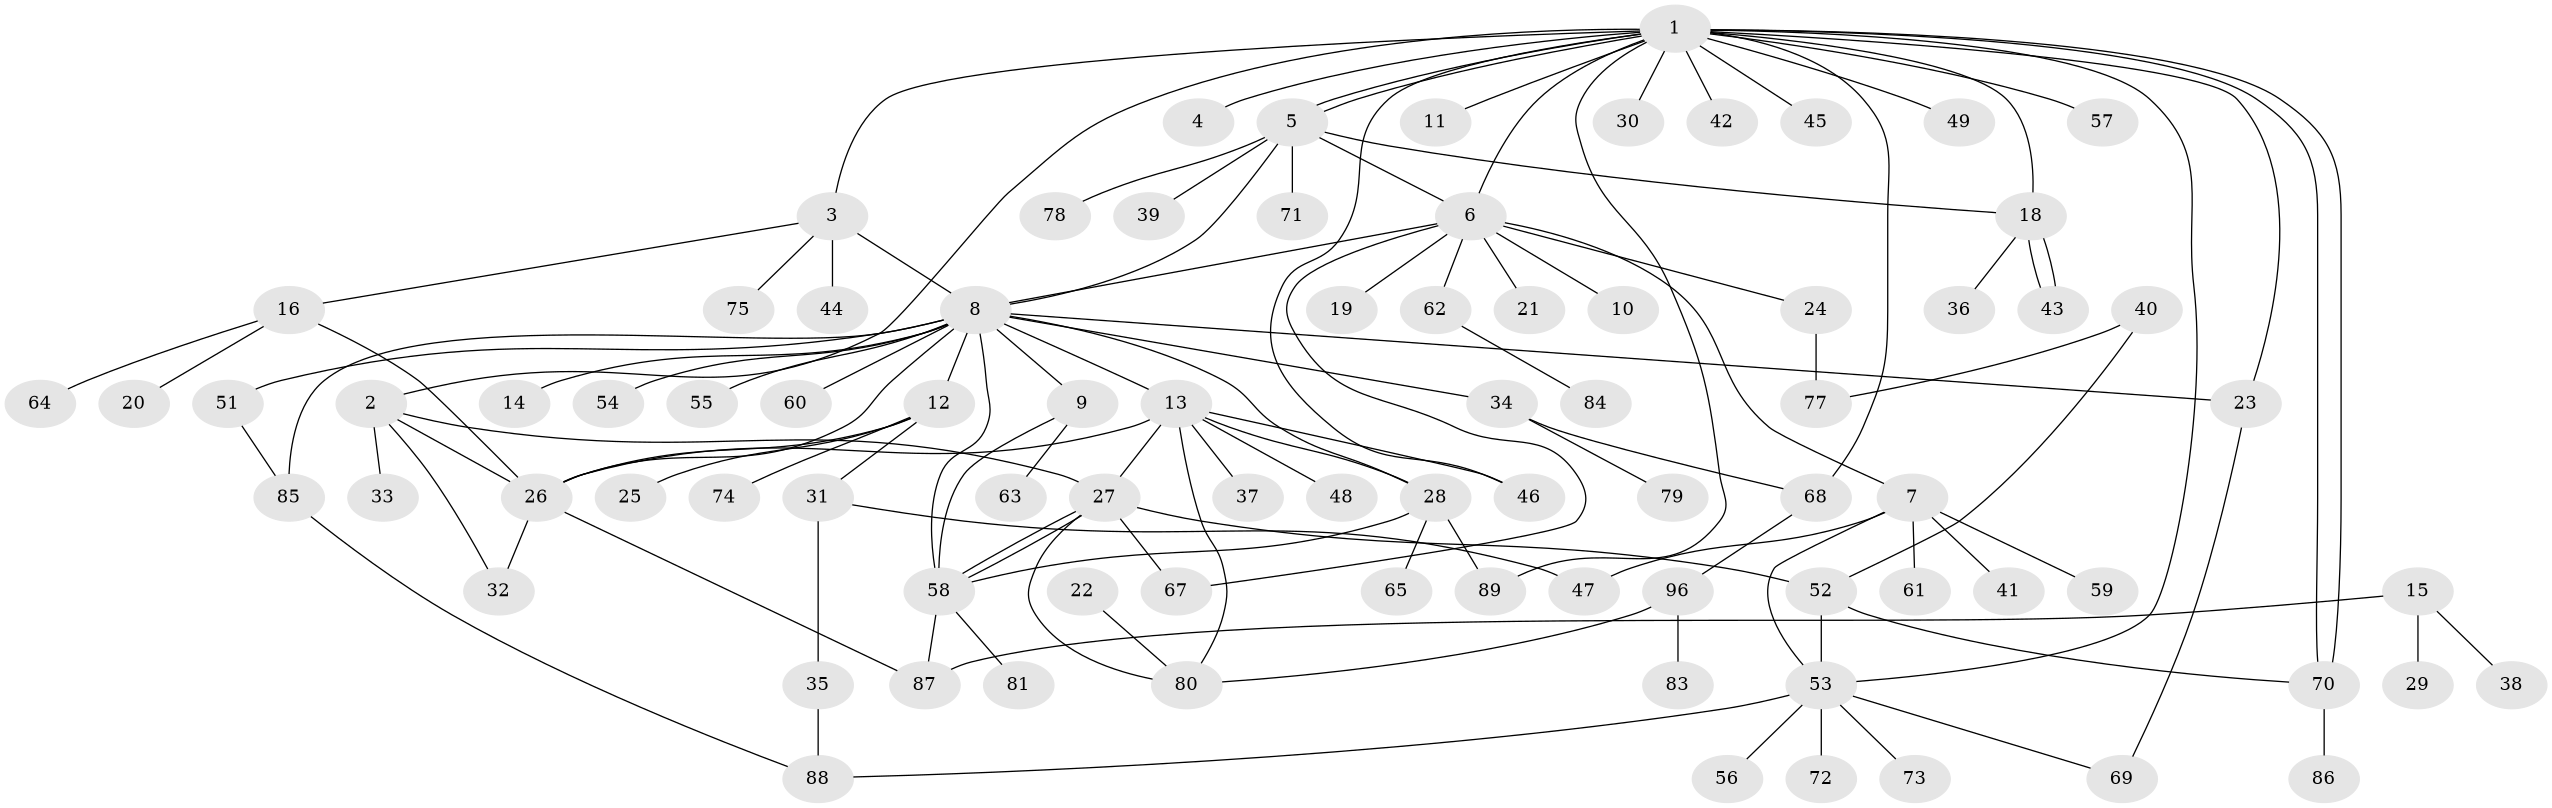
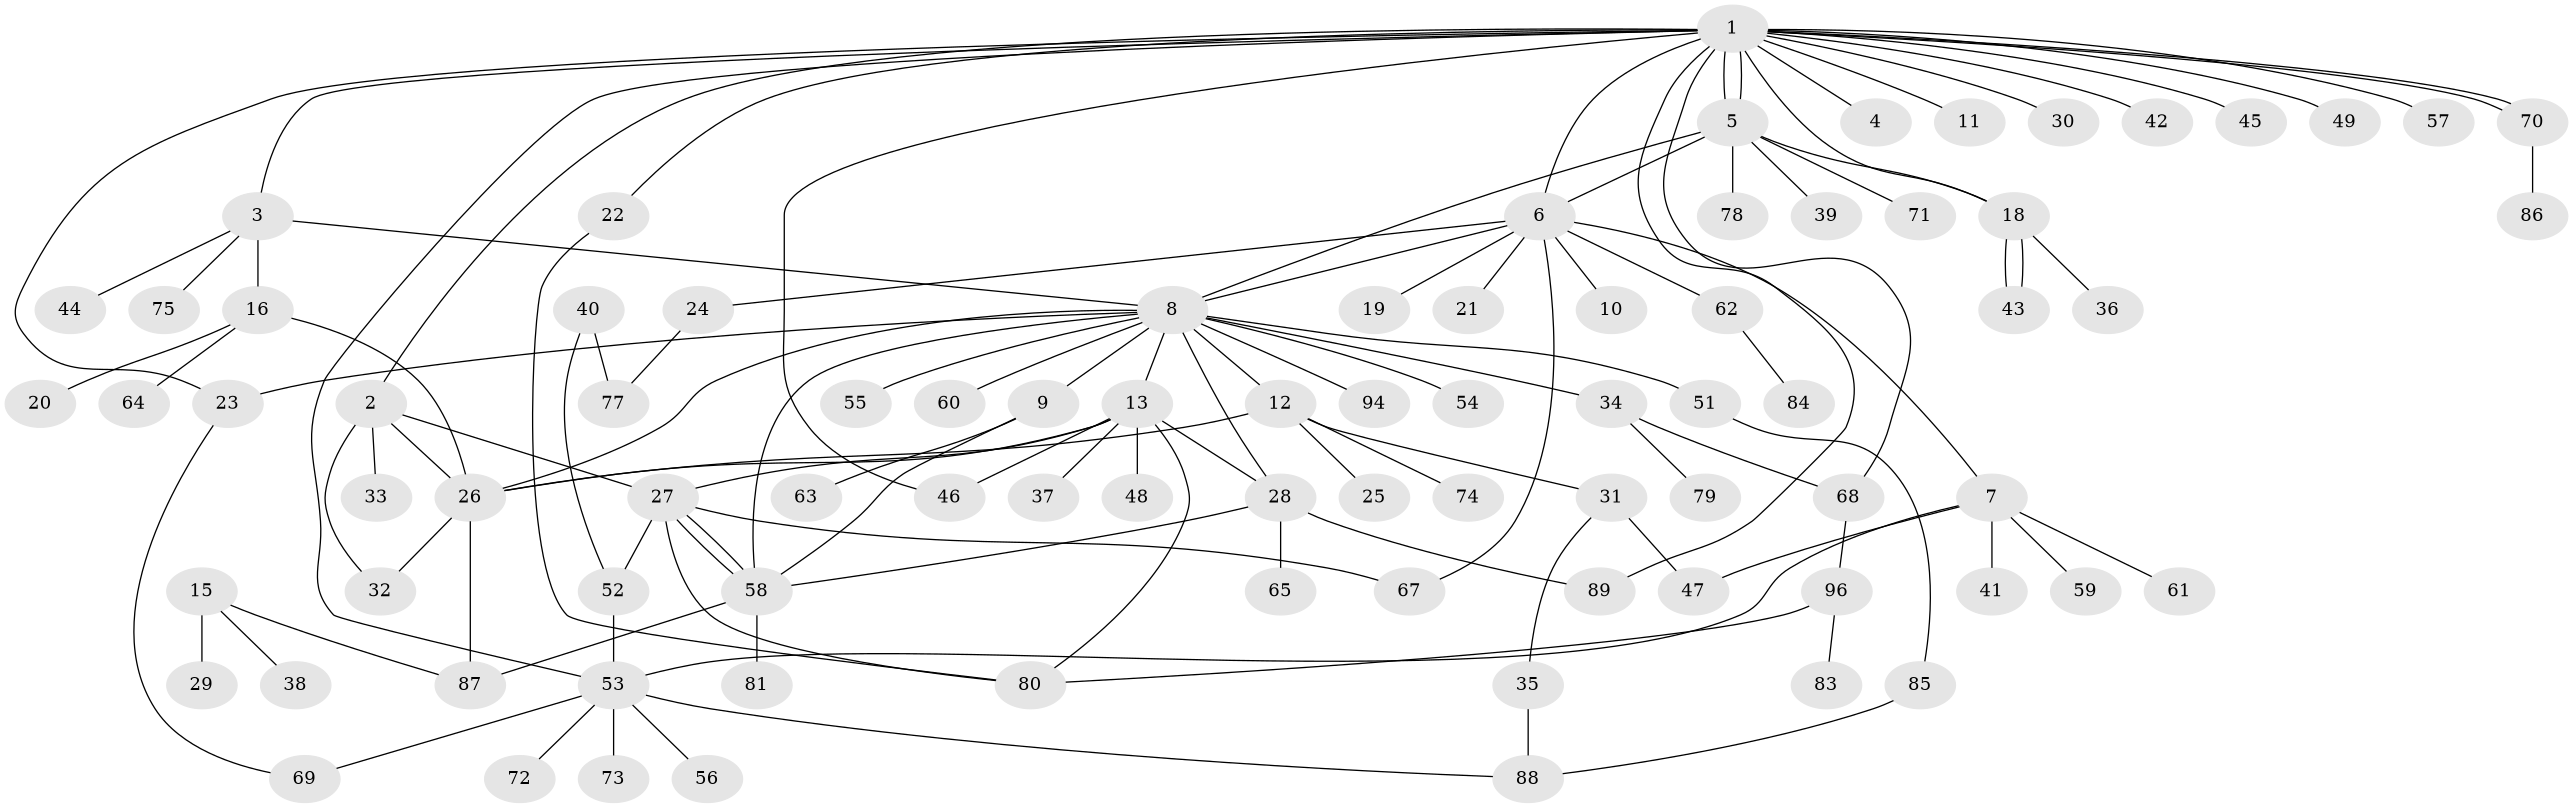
edge "1" -- "22": added
edge "8" -- "85": removed
node "14": label "14" -> "94"
edge "52" -- "70": removed
